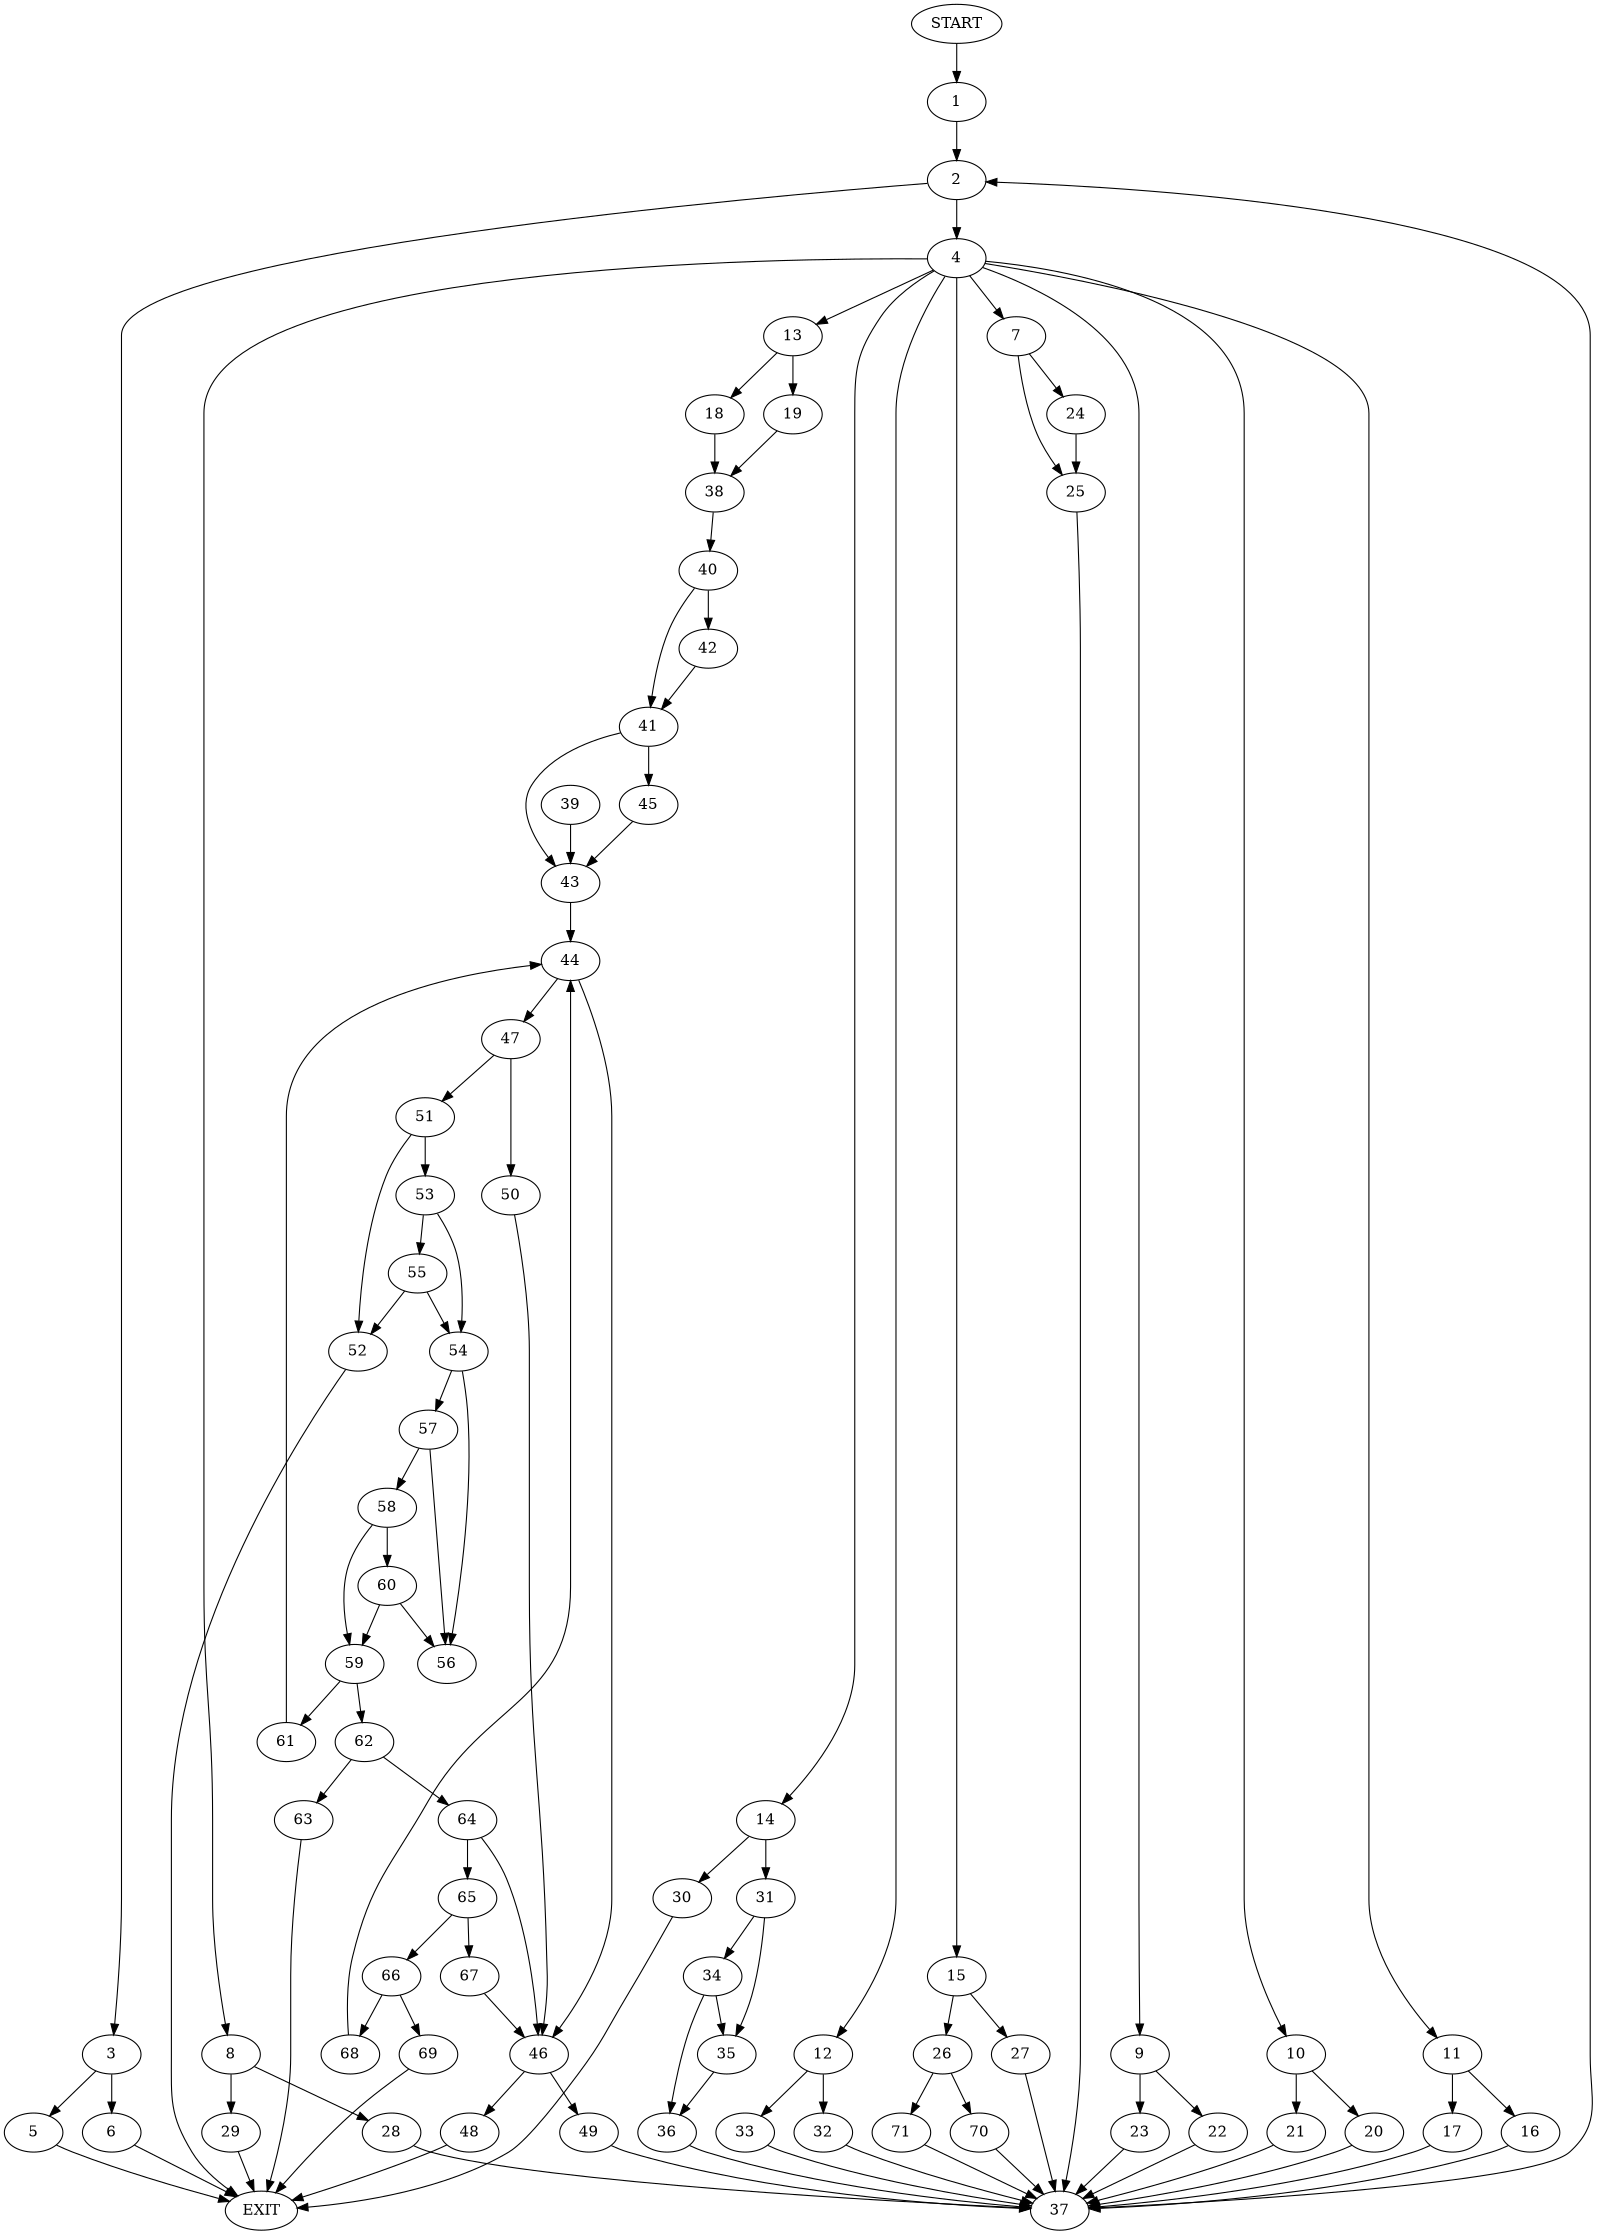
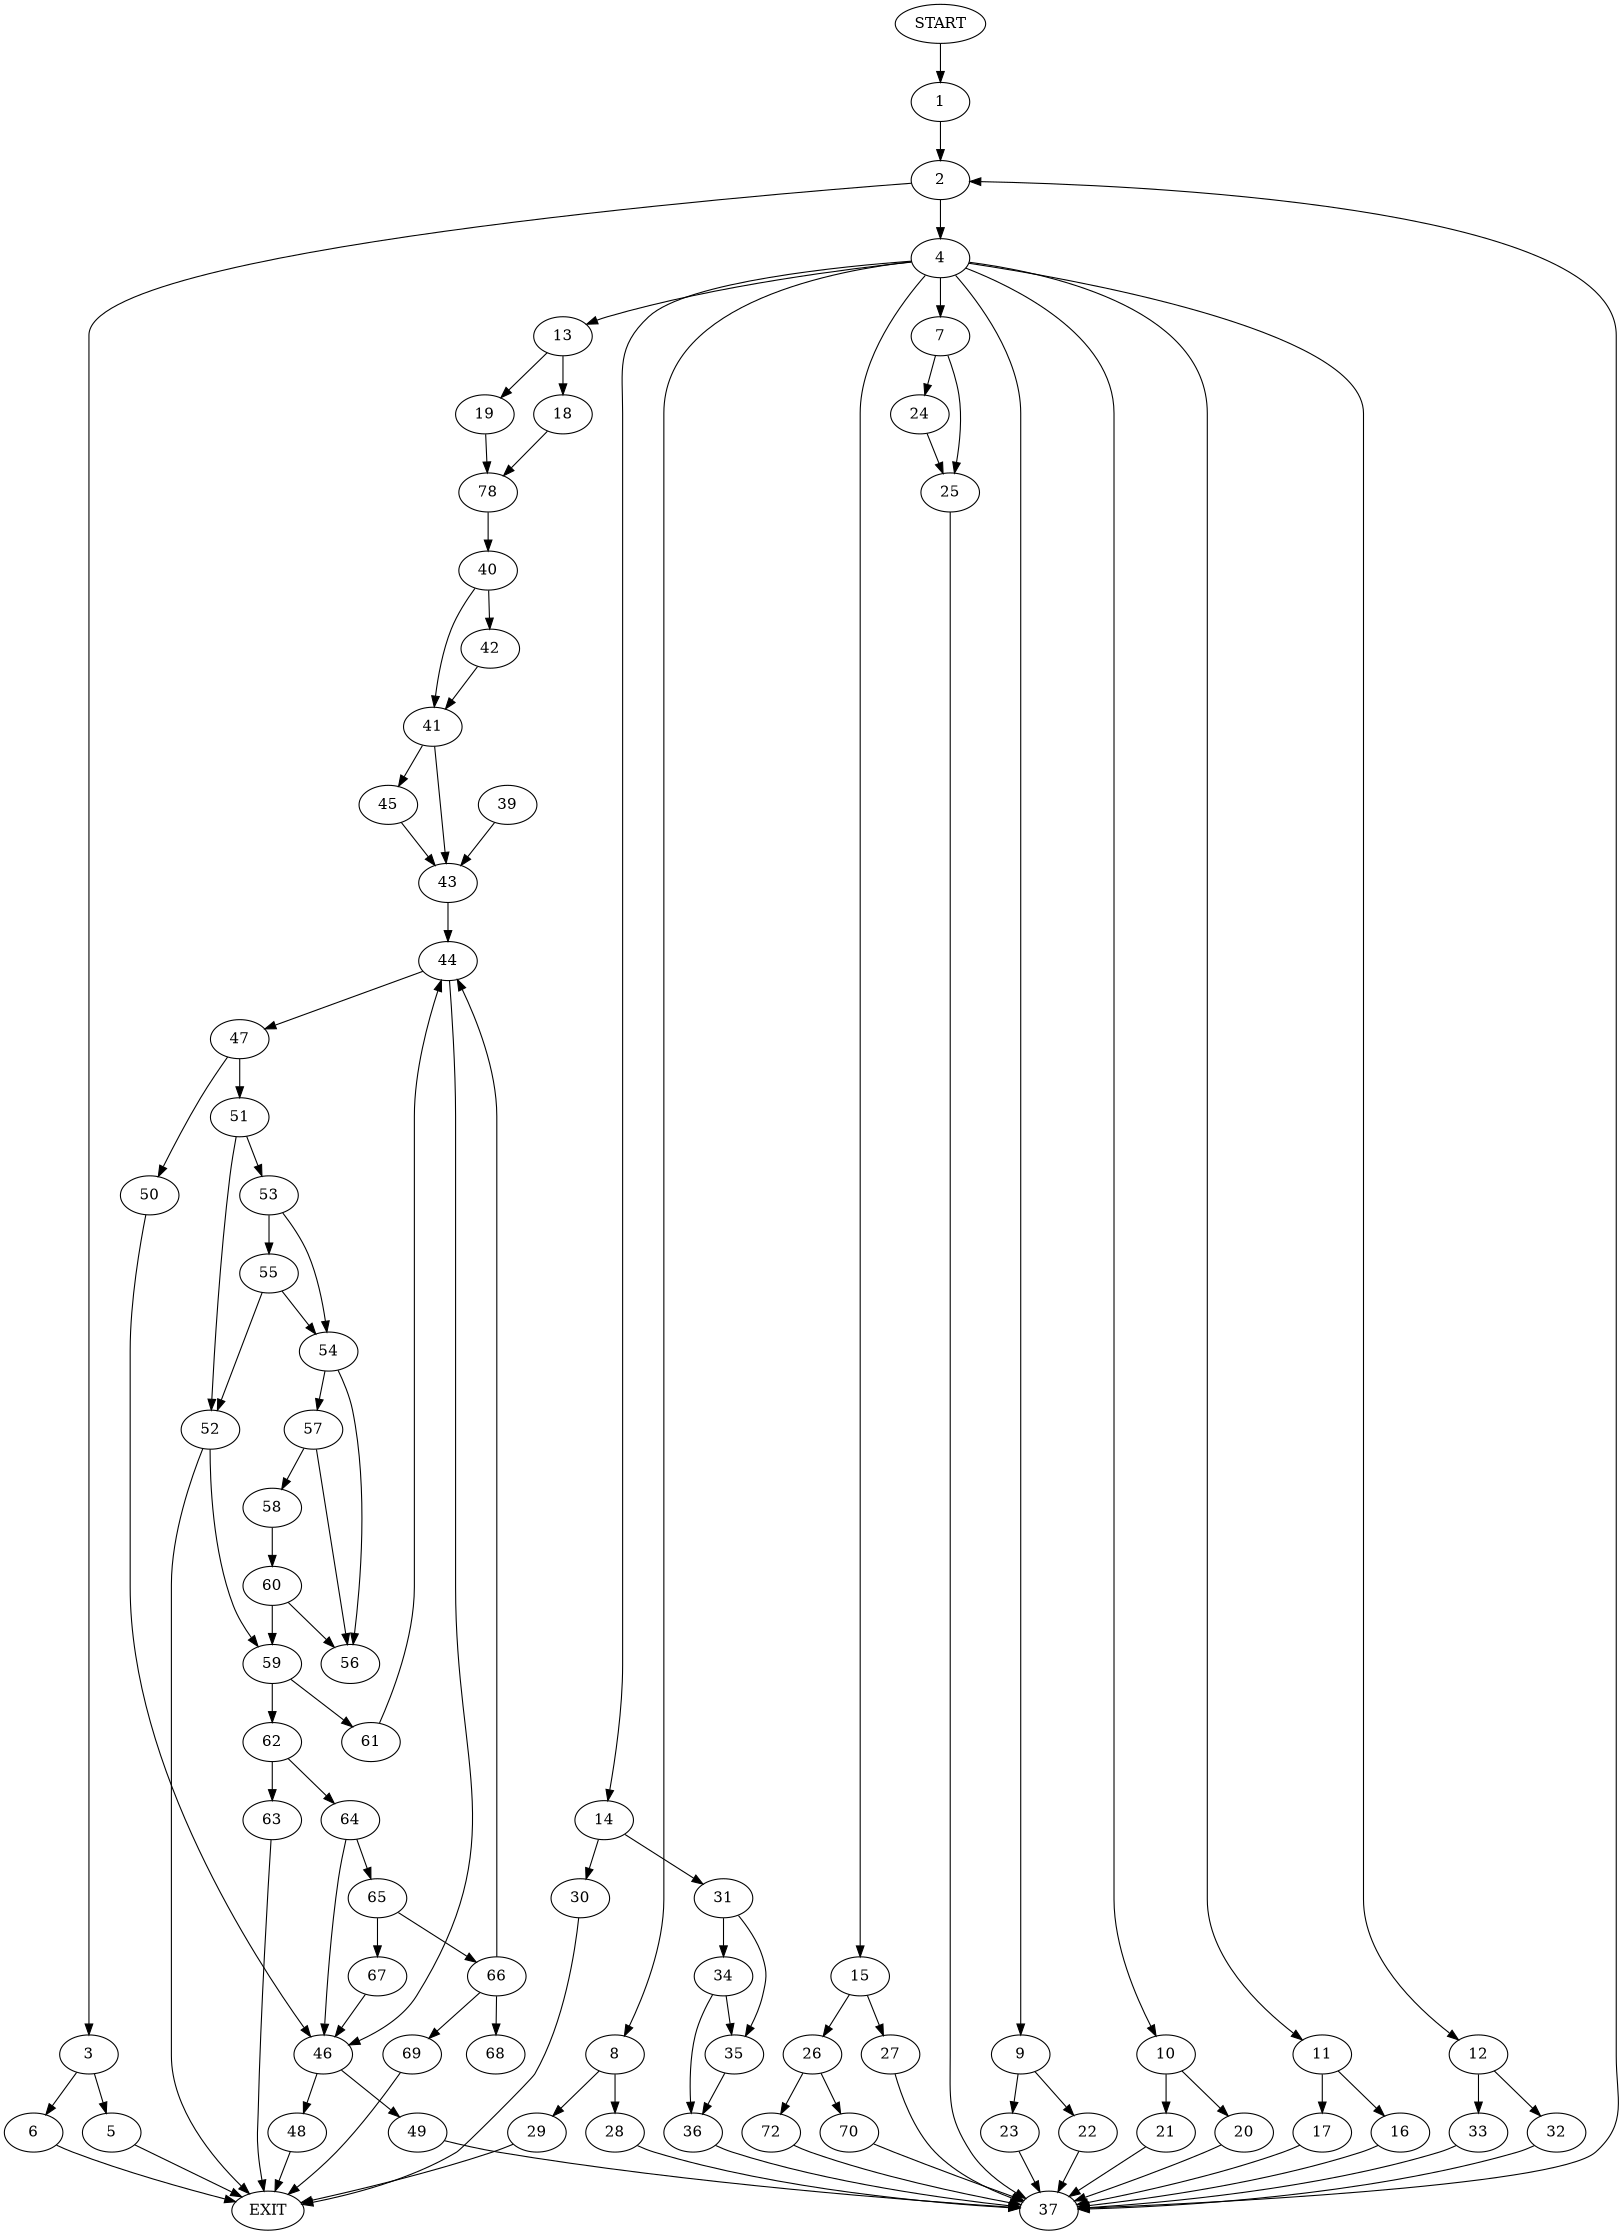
node "38": label "38" -> "78"
edge "68" -> "44": now "66" -> "44"
edge "58" -> "59": now "52" -> "59"
node "71": label "71" -> "72"
